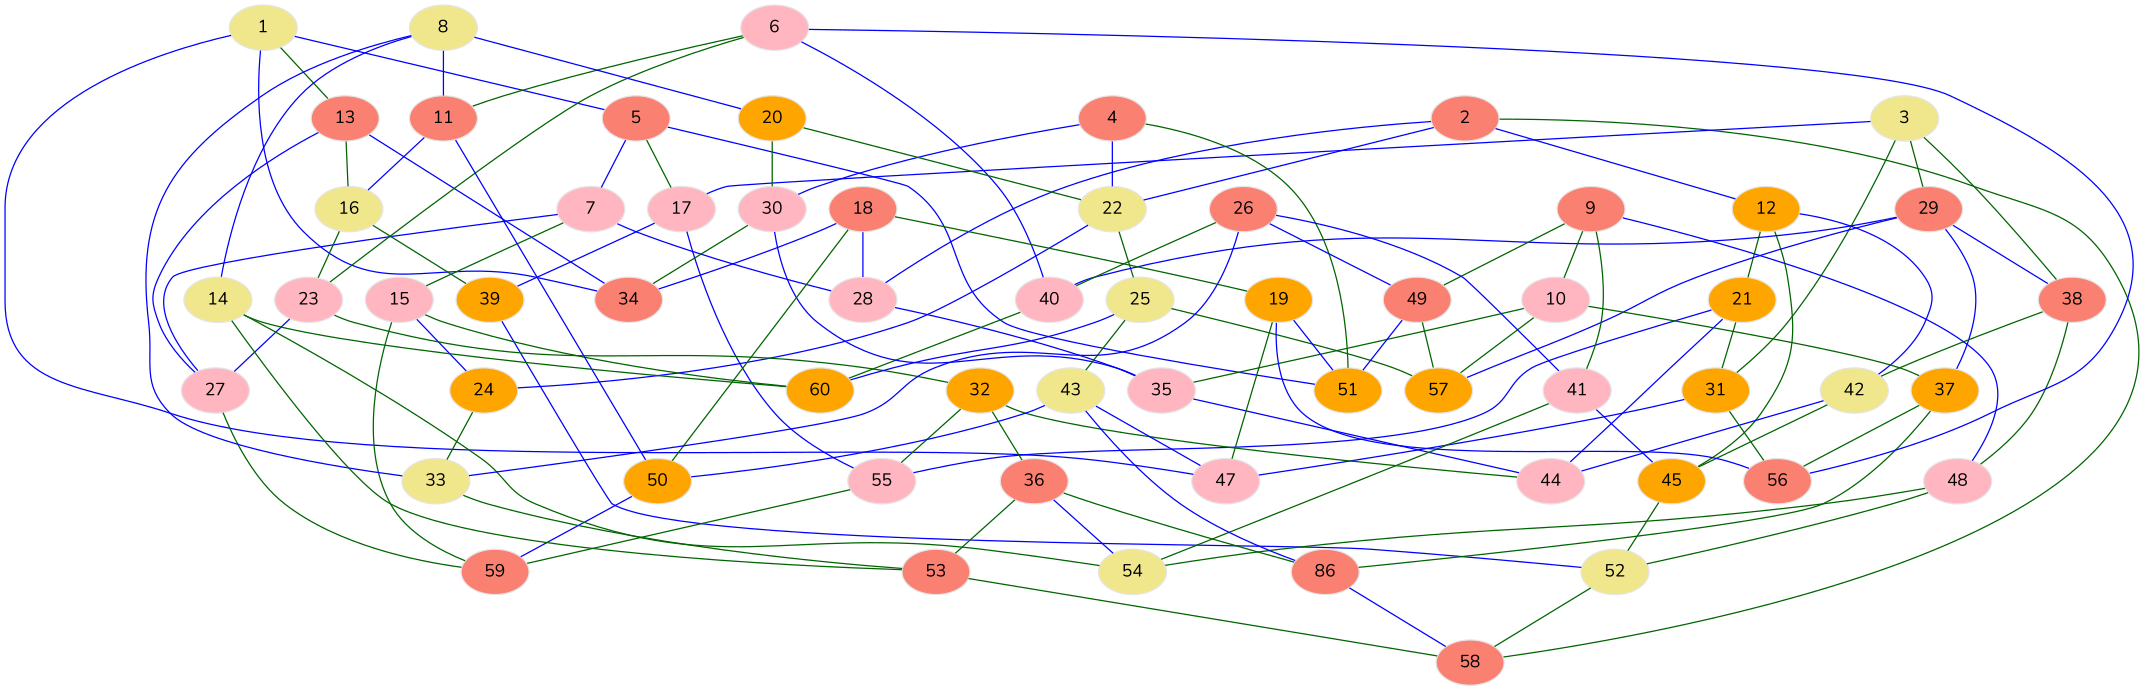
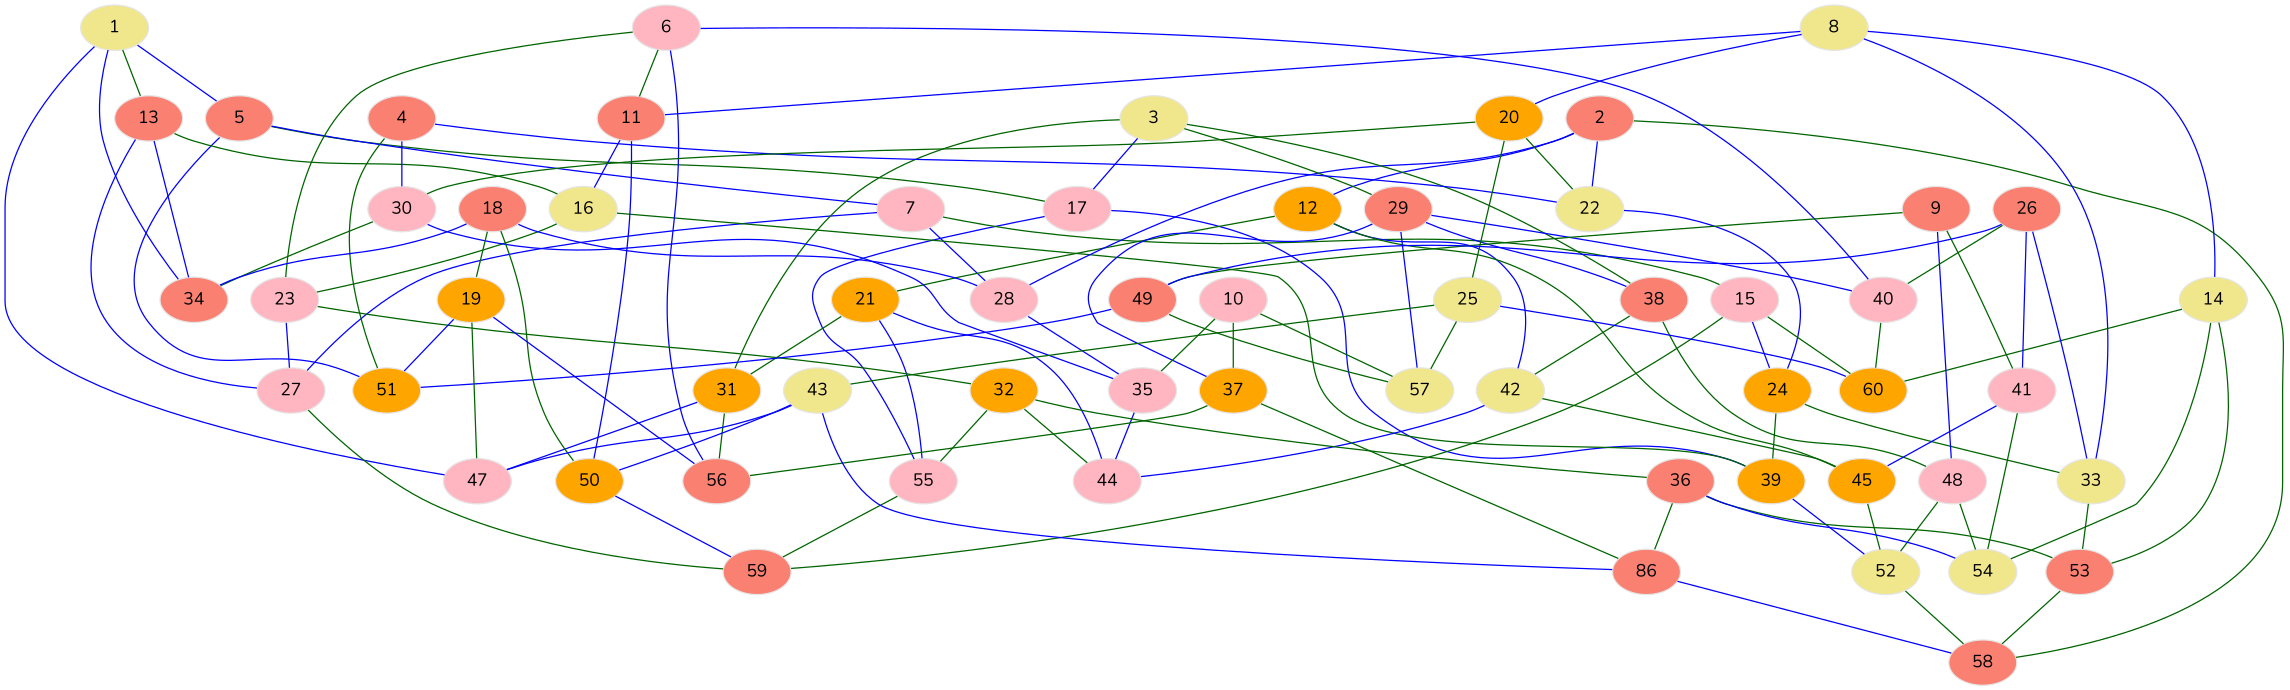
edge "22" -- "25": now "20" -- "25"
edge "9" -- "10": removed
node "57": fillcolor orange -> khaki
edge "24" -- "39": added
